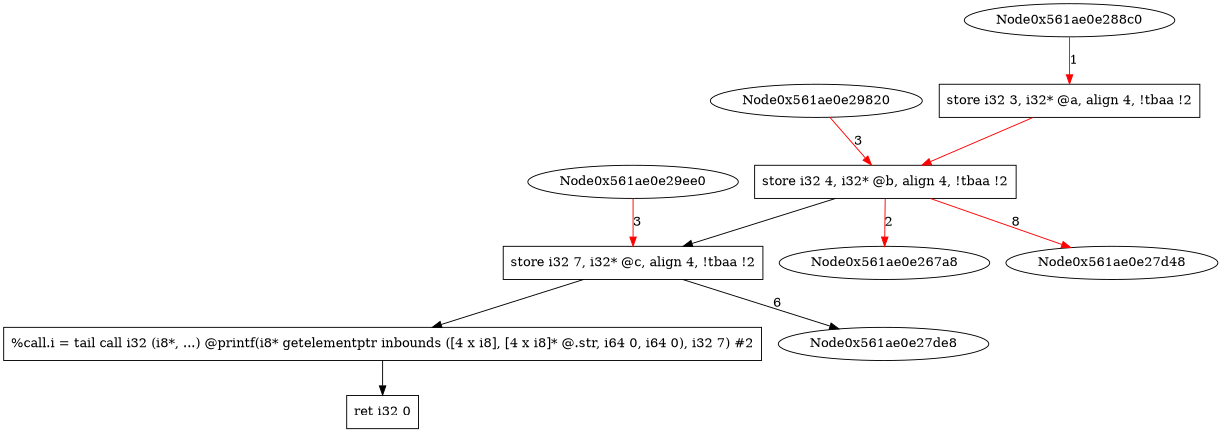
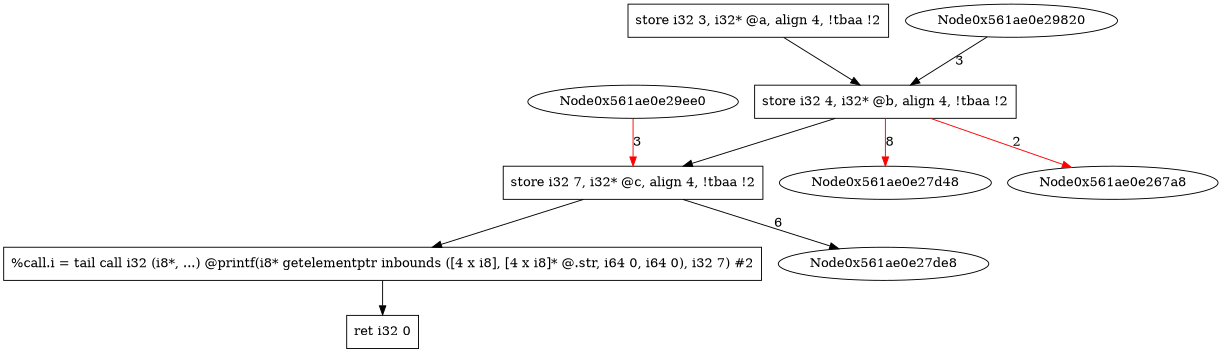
node "Node0x561ae0e288c0": removed
edge "Node0x561ae0e29820" -> "store i32 4, i32* @b, align 4, !tbaa !2": color red -> black
edge "store i32 3, i32* @a, align 4, !tbaa !2" -> "store i32 4, i32* @b, align 4, !tbaa !2": color red -> black
